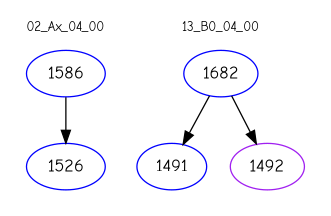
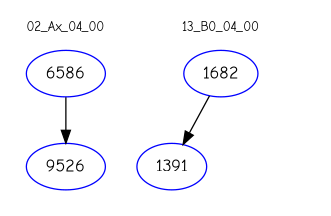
node "1586": label "1586" -> "6586"
node "1526": label "1526" -> "9526"
node "1491": label "1491" -> "1391"
node "1492": removed
